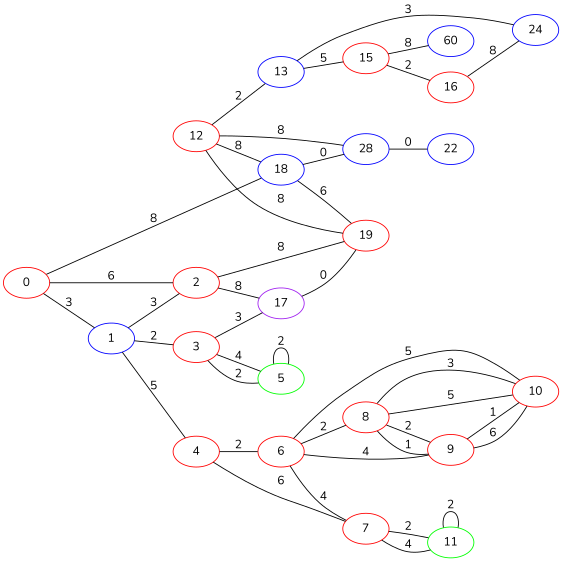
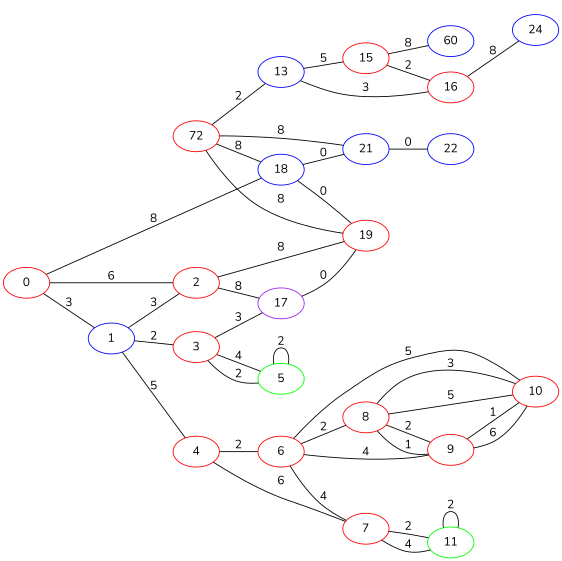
edge "24" -- "13": now "16" -- "13"
node "12": label "12" -> "72"
node "28": label "28" -> "21"
edge "18" -- "19": label "6" -> "0"
